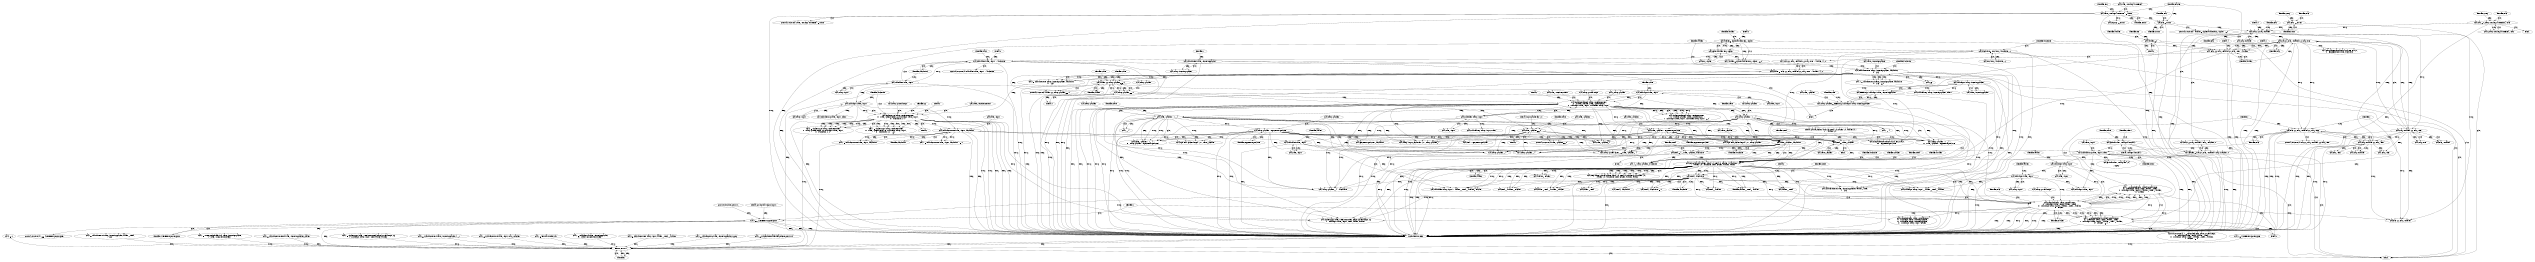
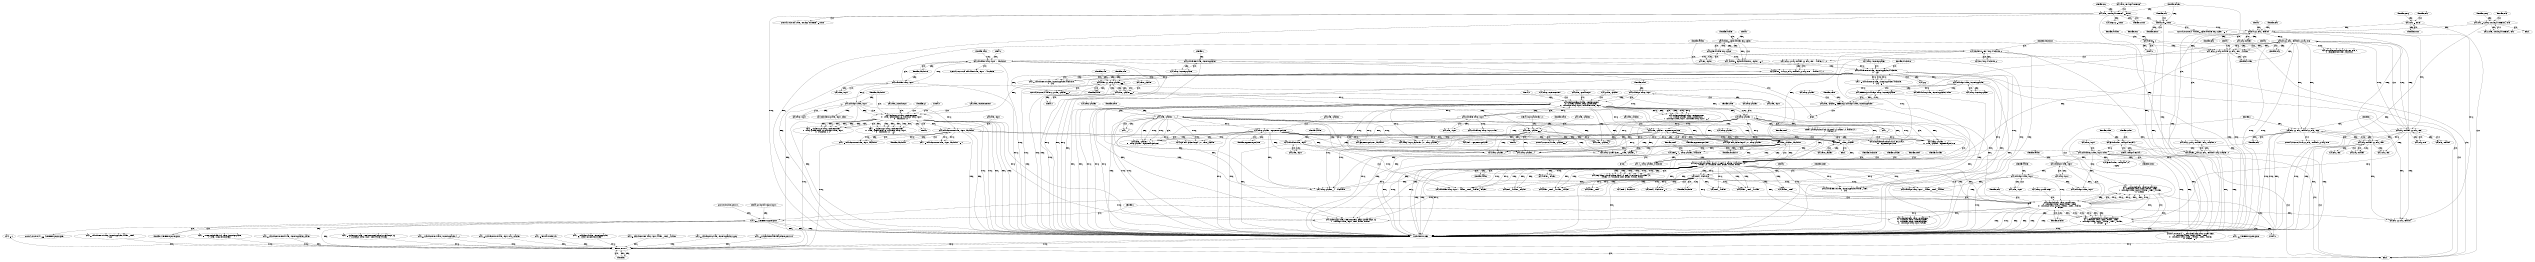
node "(Call,mac = NULL)": label "(Call,mac = NULL)" -> "(Literal,mac = NULL)"
node "(Identifier,aadlen + need + authlen)": label "(Identifier,aadlen + need + authlen)" -> "(Call,aadlen + need + authlen)"
